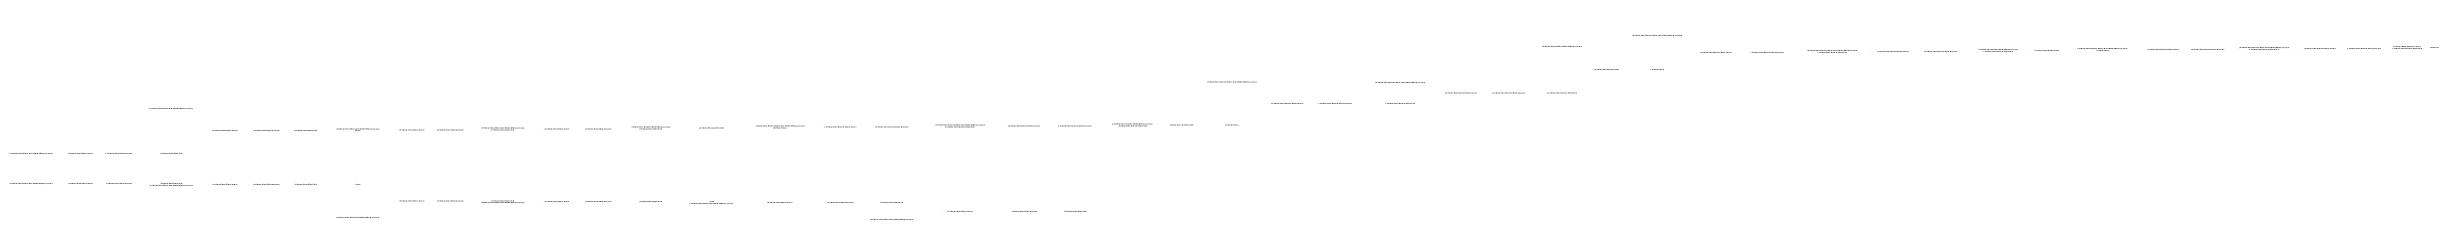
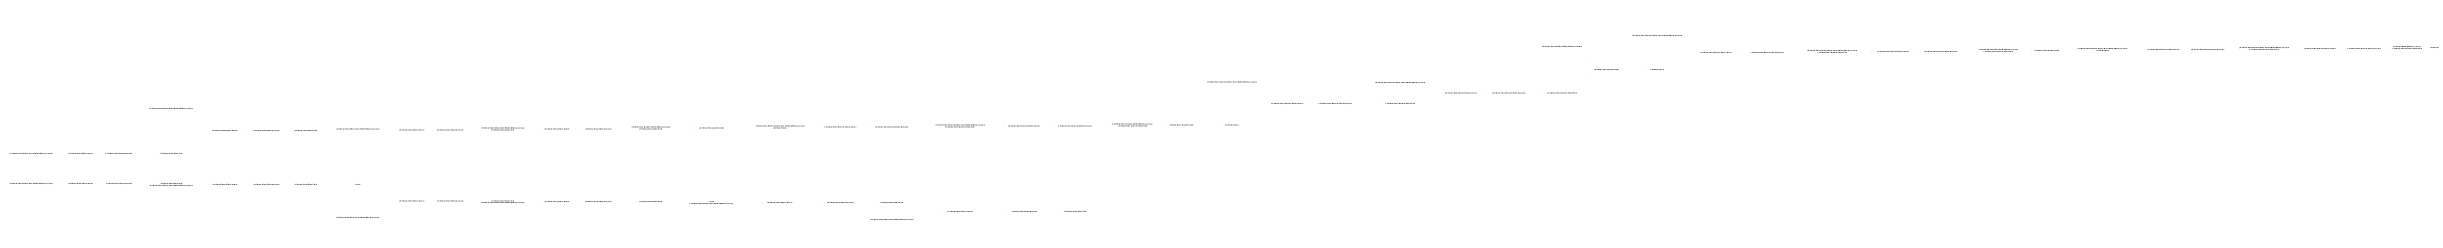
node "35 UNet/max_pool2d": removed
